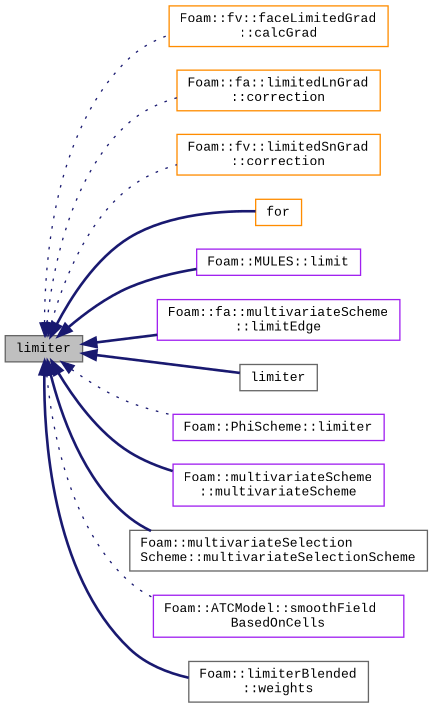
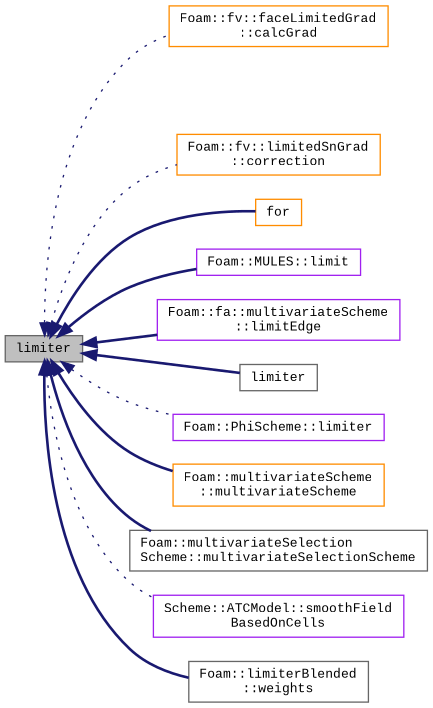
node "Foam::fa::limitedLnGrad ::correction": removed
node "Foam::multivariateScheme ::multivariateScheme": color purple -> darkorange
node "Foam::ATCModel::smoothField BasedOnCells": label "Foam::ATCModel::smoothField BasedOnCells" -> "Scheme::ATCModel::smoothField BasedOnCells"
